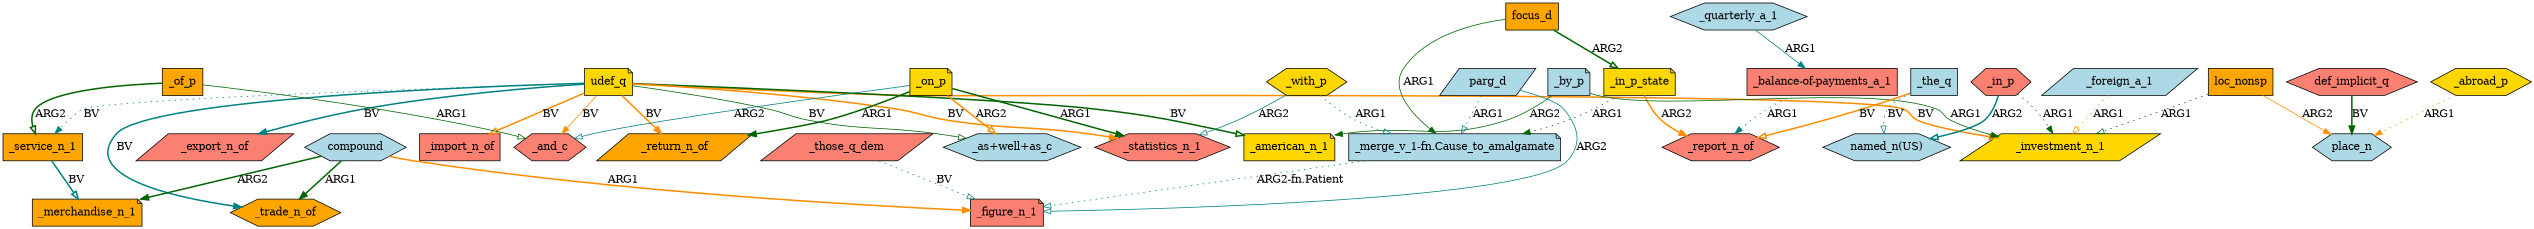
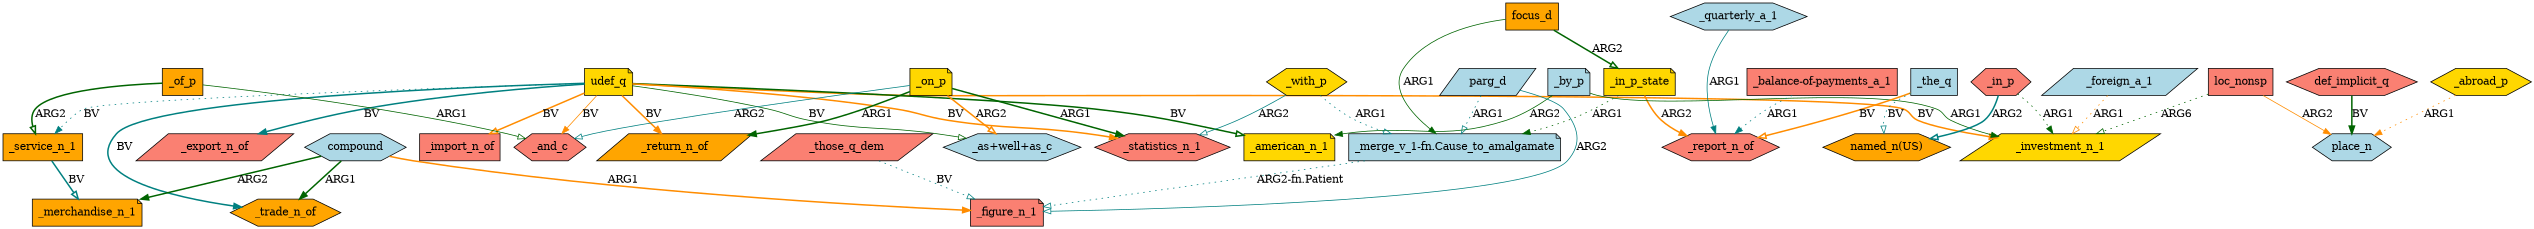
edge "_quarterly_a_1" -> "_balance-of-payments_a_1": now "_quarterly_a_1" -> "_report_n_of"
node "loc_nonsp": fillcolor orange -> salmon
edge "loc_nonsp" -> "_investment_n_1": label "ARG1" -> "ARG6"
node "named_n(US)": fillcolor lightblue -> orange
